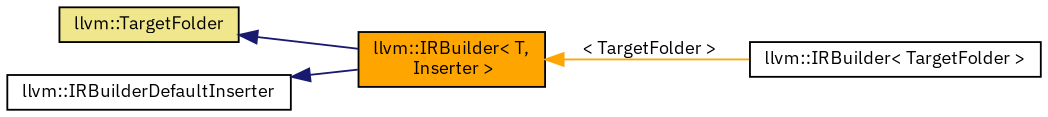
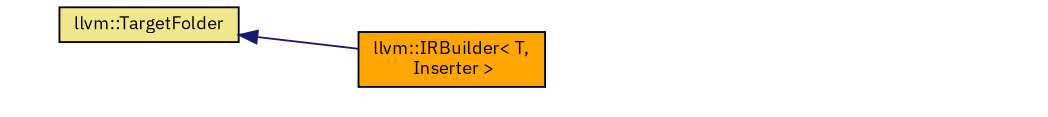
node "llvm::IRBuilder< TargetFolder >": removed
node "llvm::IRBuilderDefaultInserter": removed
